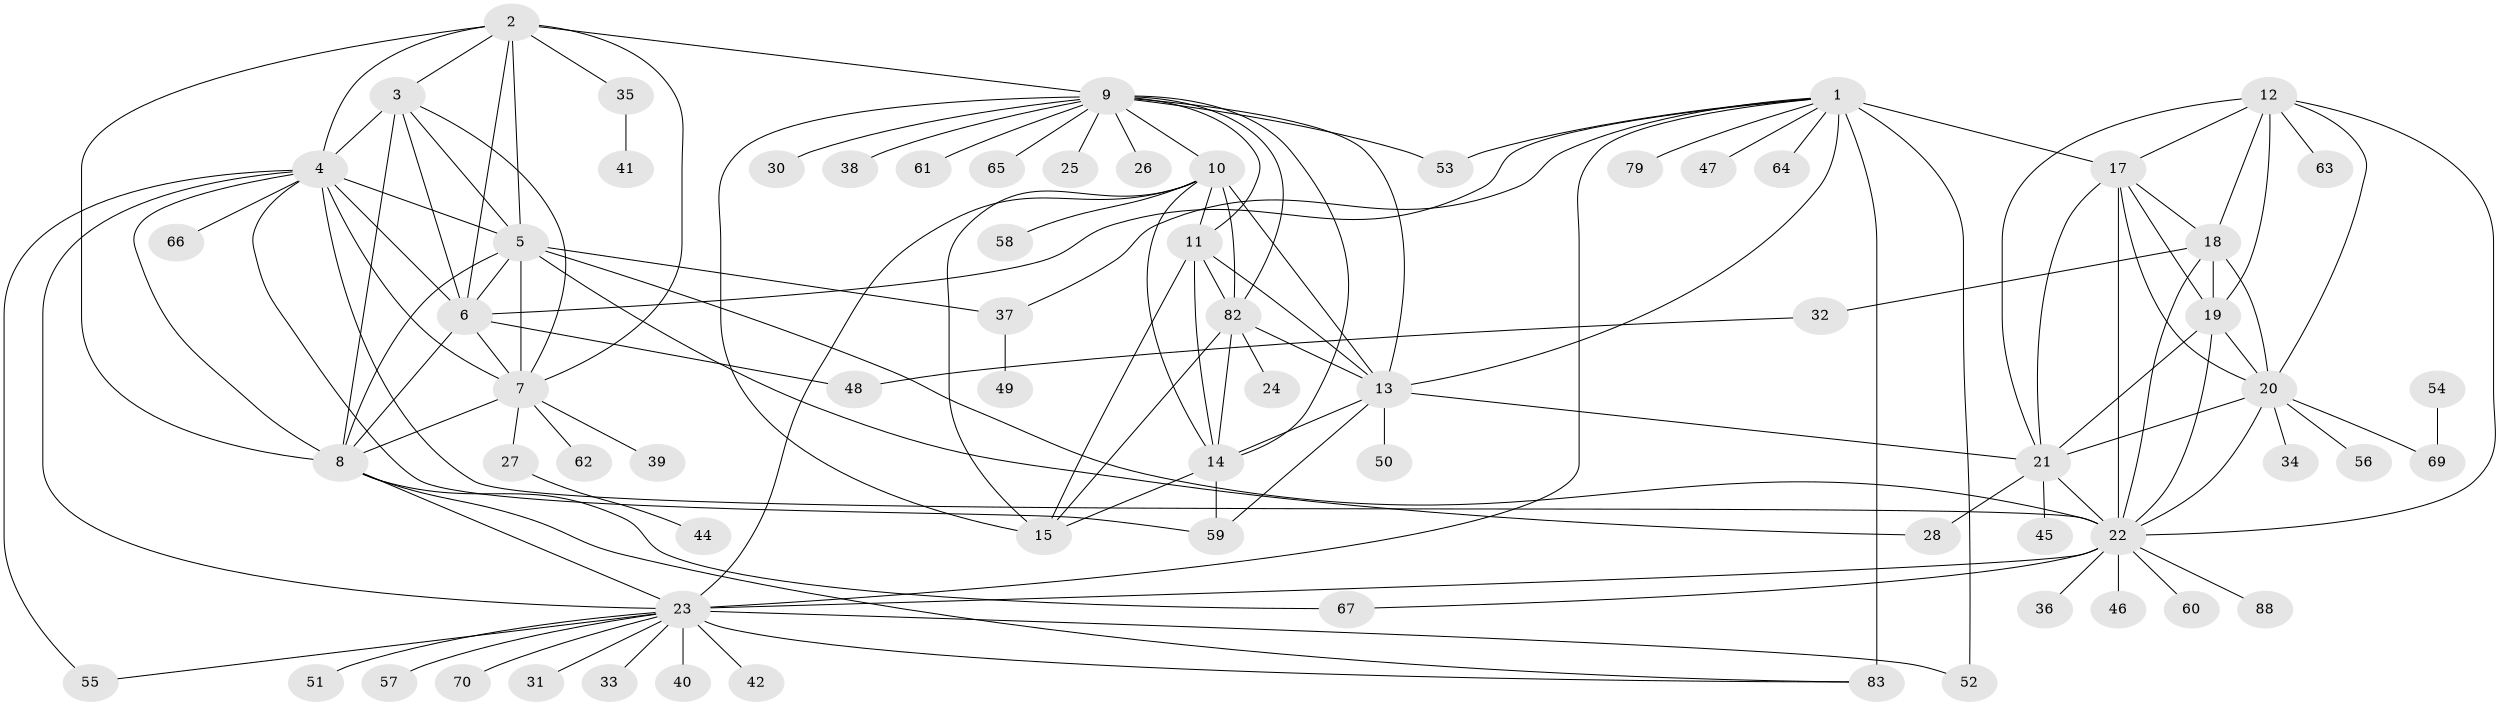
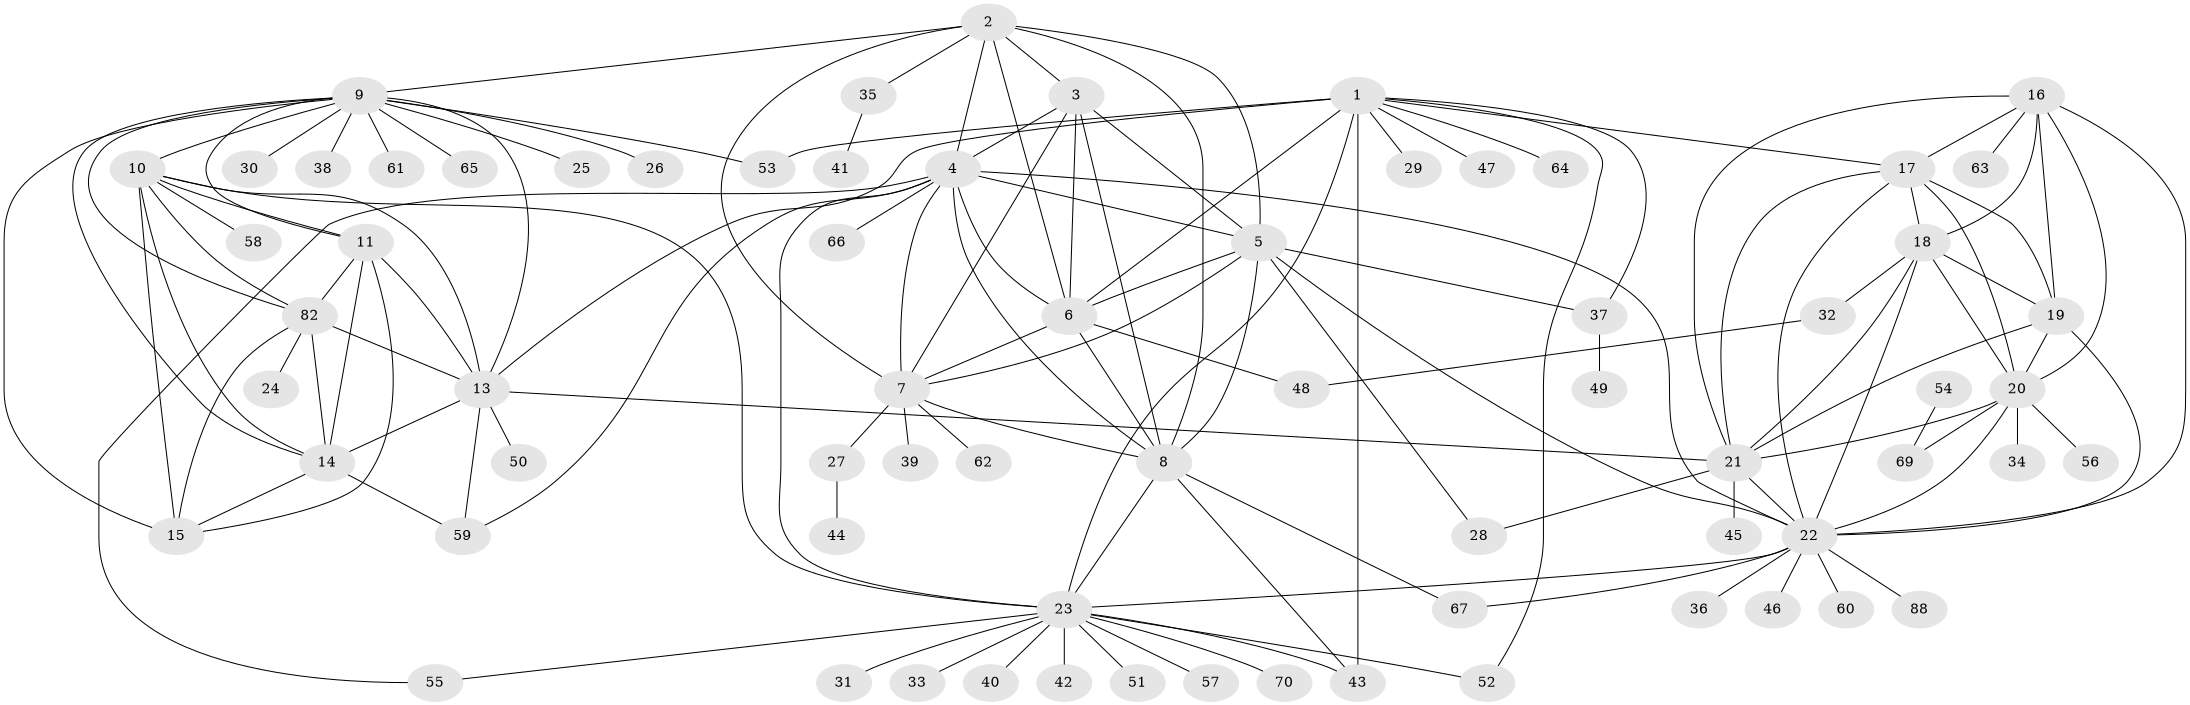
node "12": label "12" -> "16"
node "79": label "79" -> "29"
edge "18" -- "21": added
node "83": label "83" -> "43"
